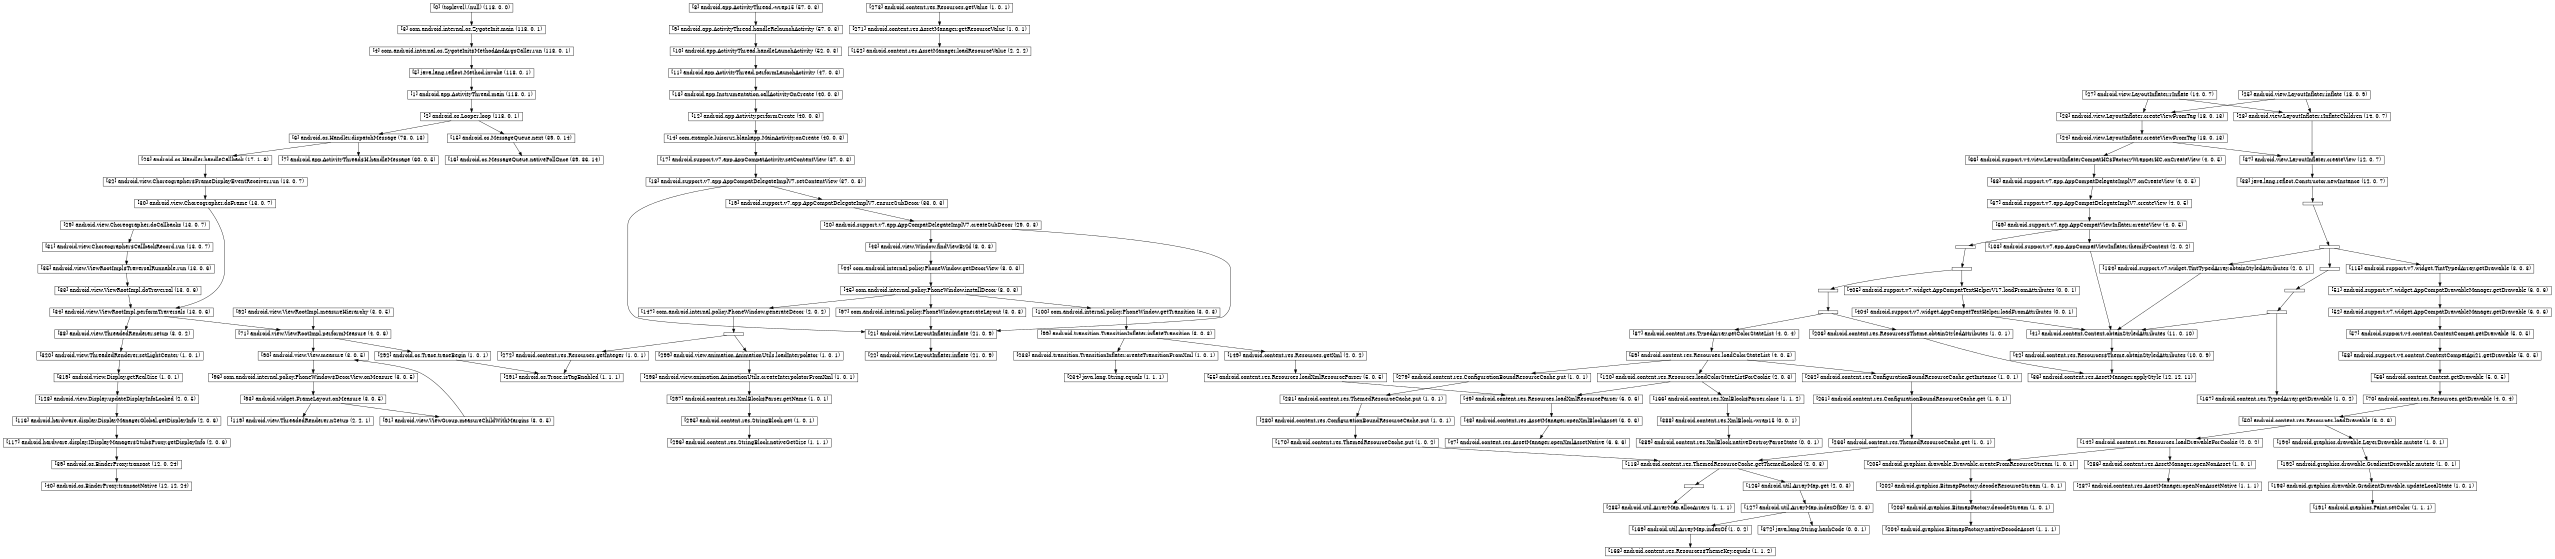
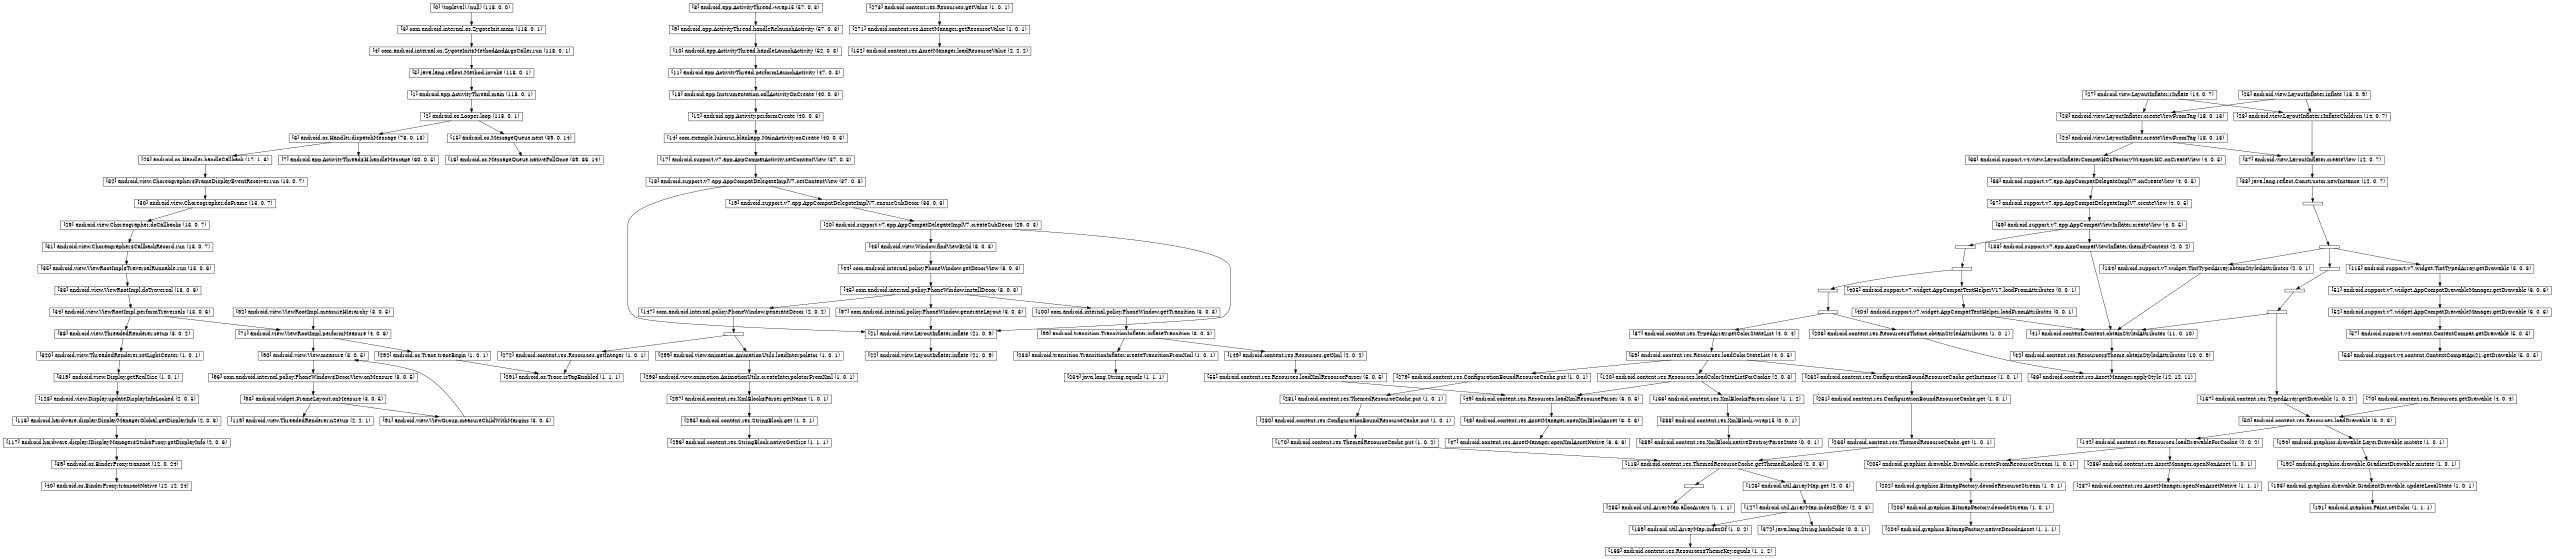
edge "[30] android.view.Choreographer.doFrame (13, 0, 7)" -> "[34] android.view.ViewRootImpl.performTraversals (13, 0, 6)": now "[30] android.view.Choreographer.doFrame (13, 0, 7)" -> "[29] android.view.Choreographer.doCallbacks (13, 0, 7)"
node "[56] android.content.Context.getDrawable (5, 0, 5)": removed
edge "[167] android.content.res.TypedArray.getDrawable (1, 0, 2)" -> "[50] android.content.res.Resources.loadDrawable (6, 0, 6)": added
